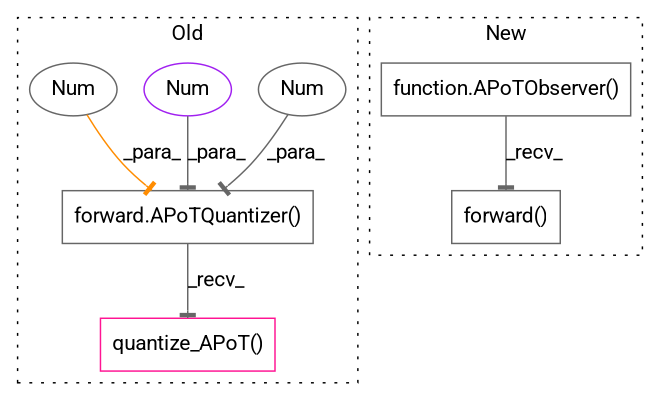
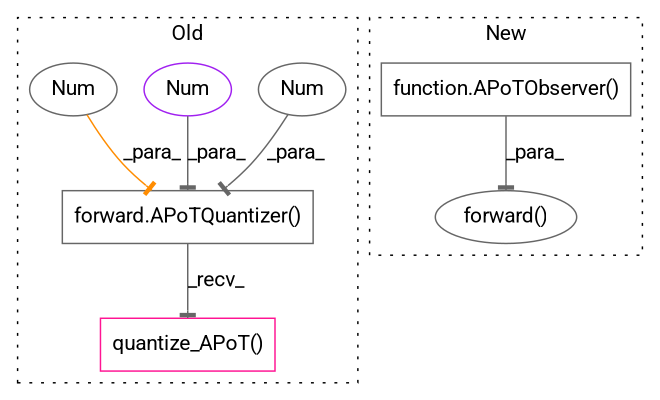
edge "function.APoTObserver()" -> "forward()": label "_recv_" -> "_para_"
node "forward()": shape box -> ellipse
